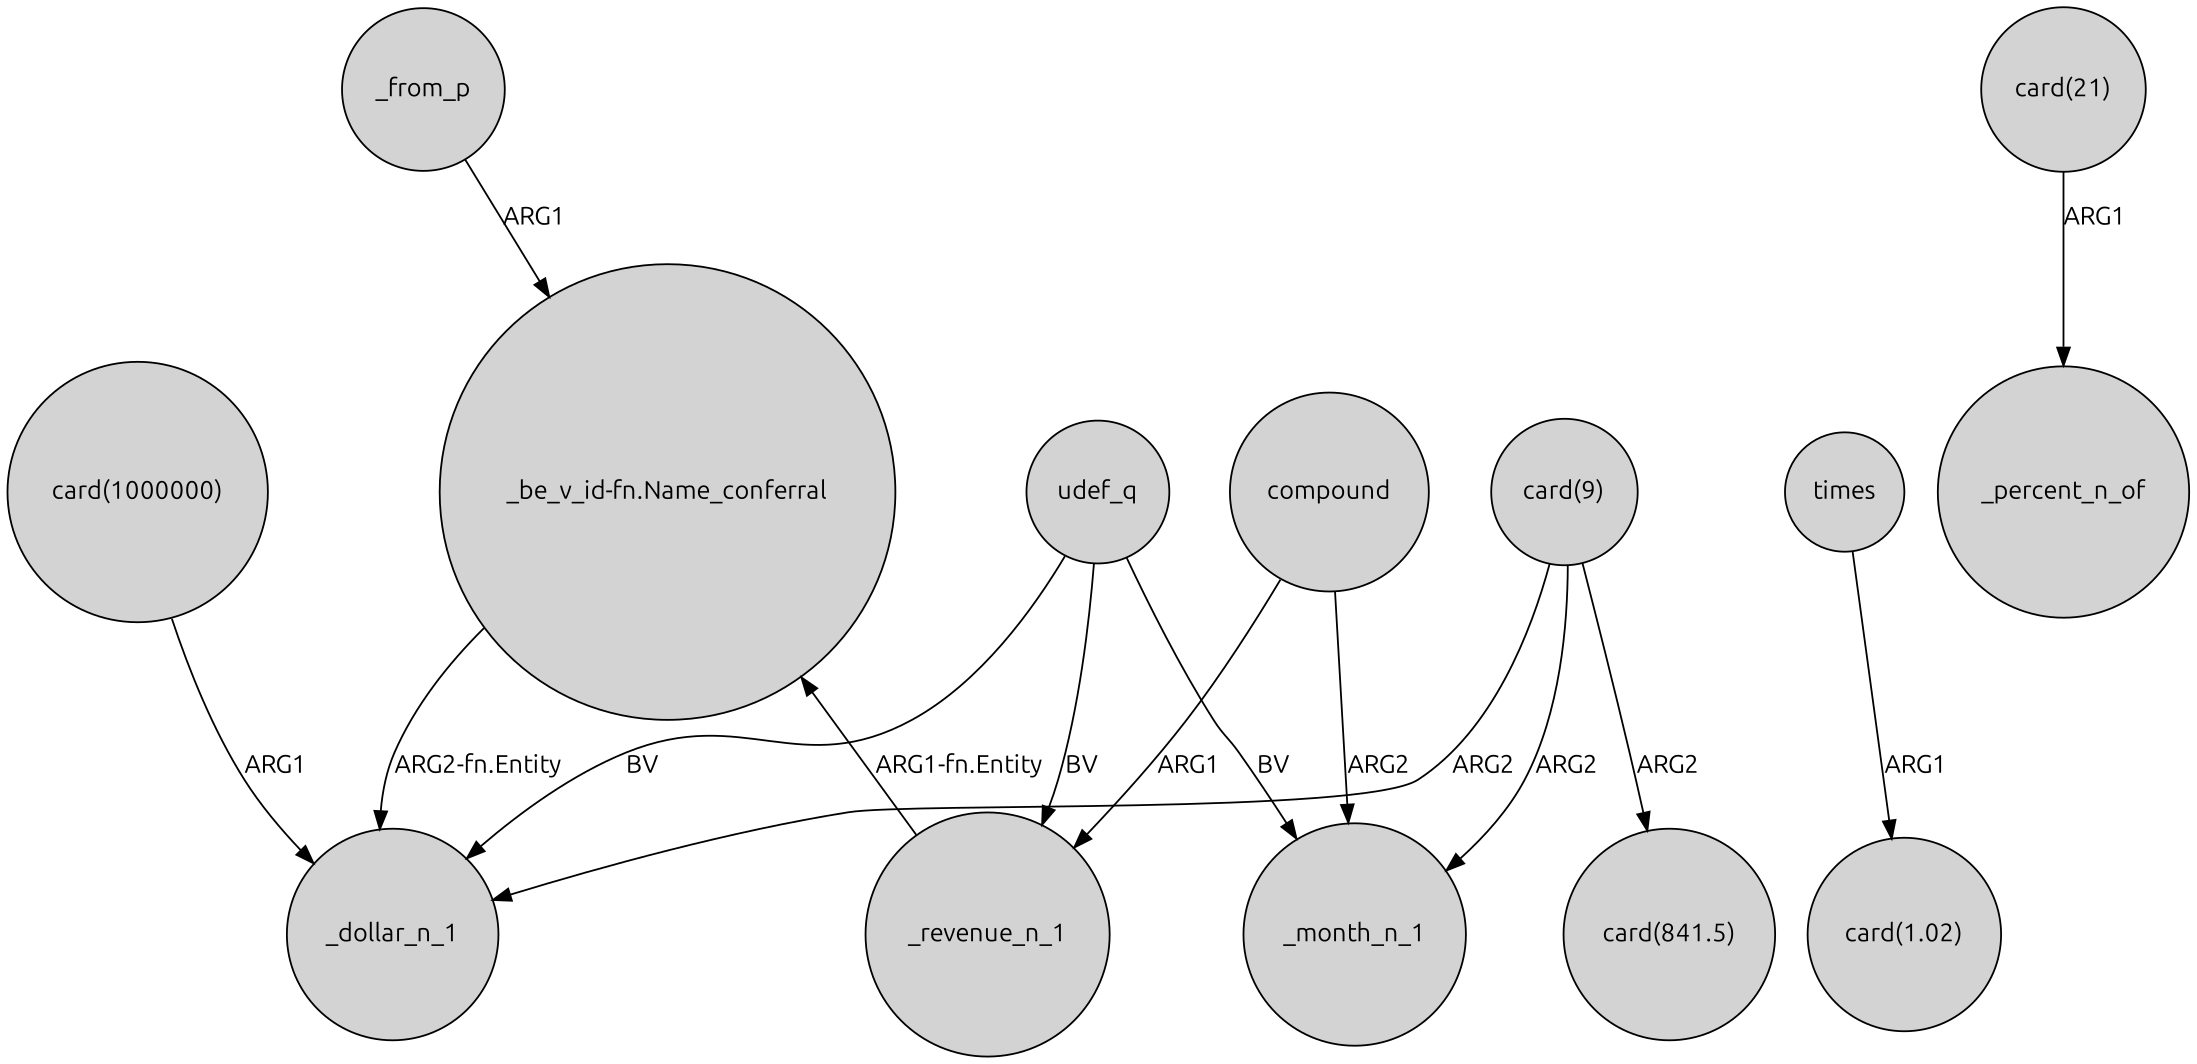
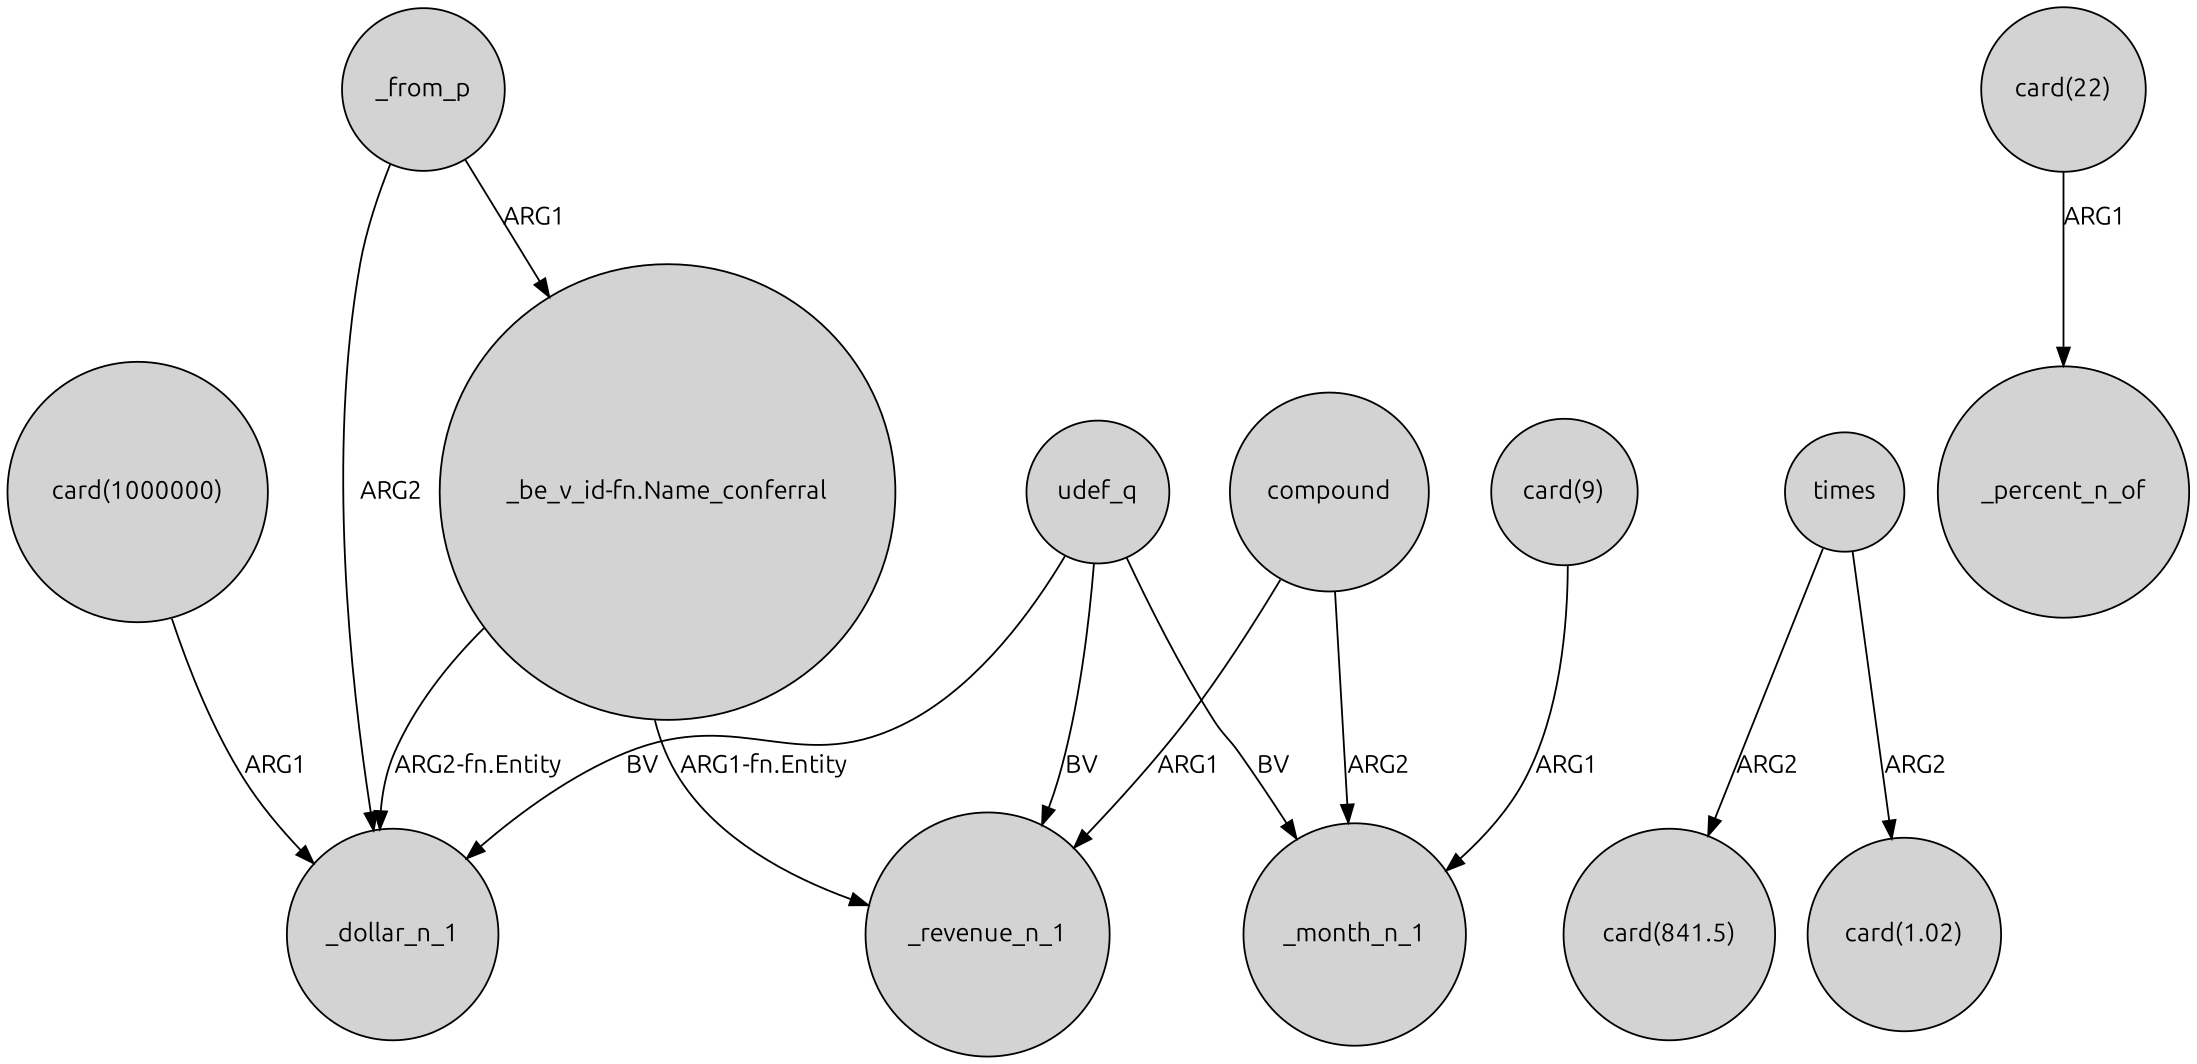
node "card(21)": label "card(21)" -> "card(22)"
edge "card(9)" -> "card(841.5)": now "times" -> "card(841.5)"
edge "_revenue_n_1" -> "_be_v_id-fn.Name_conferral": reversed
edge "card(9)" -> "_month_n_1": label "ARG2" -> "ARG1"
edge "times" -> "card(1.02)": label "ARG1" -> "ARG2"
edge "card(9)" -> "_dollar_n_1": now "_from_p" -> "_dollar_n_1"
